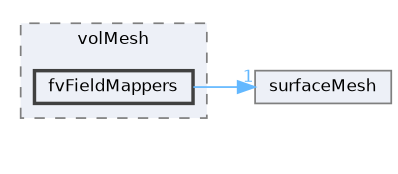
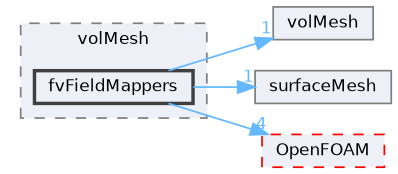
node "volMesh": added
node "OpenFOAM": added
